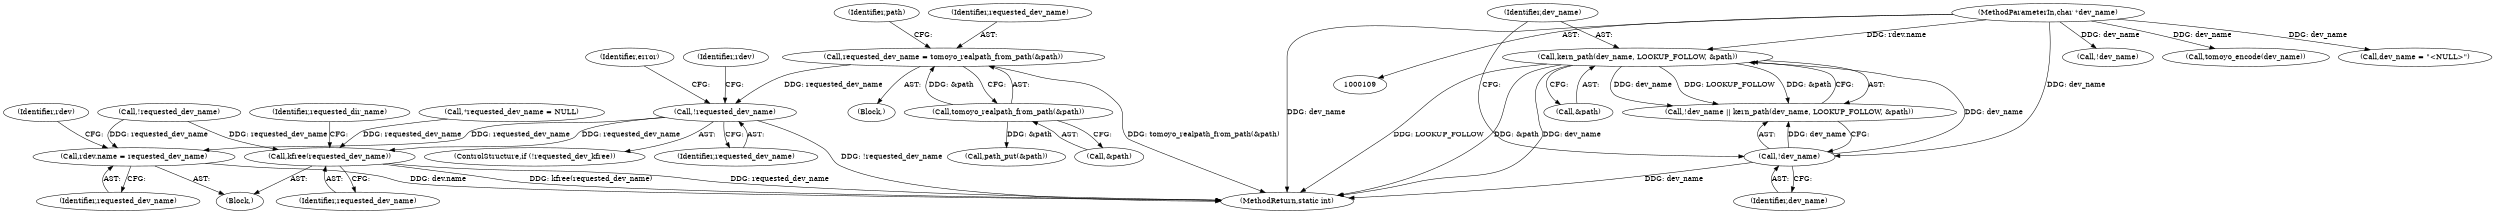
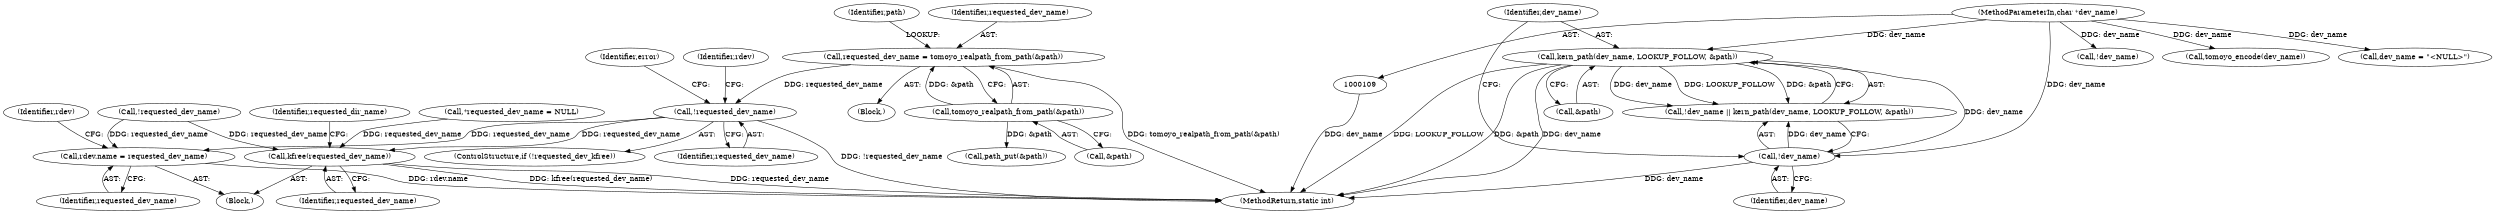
edge "(MethodParameterIn,char *dev_name)" -> "(MethodReturn,static int)": now "1000109" -> "(MethodReturn,static int)"
edge "(Identifier,path)" -> "(Call,requested_dev_name = tomoyo_realpath_from_path(&path))": label "CFG: " -> "LOOKUP: "
edge "(MethodParameterIn,char *dev_name)" -> "(Call,kern_path(dev_name, LOOKUP_FOLLOW, &path))": label "DDG: rdev.name" -> "DDG: dev_name"
edge "(Call,rdev.name = requested_dev_name)" -> "(MethodReturn,static int)": label "DDG: dev.name" -> "DDG: rdev.name"
